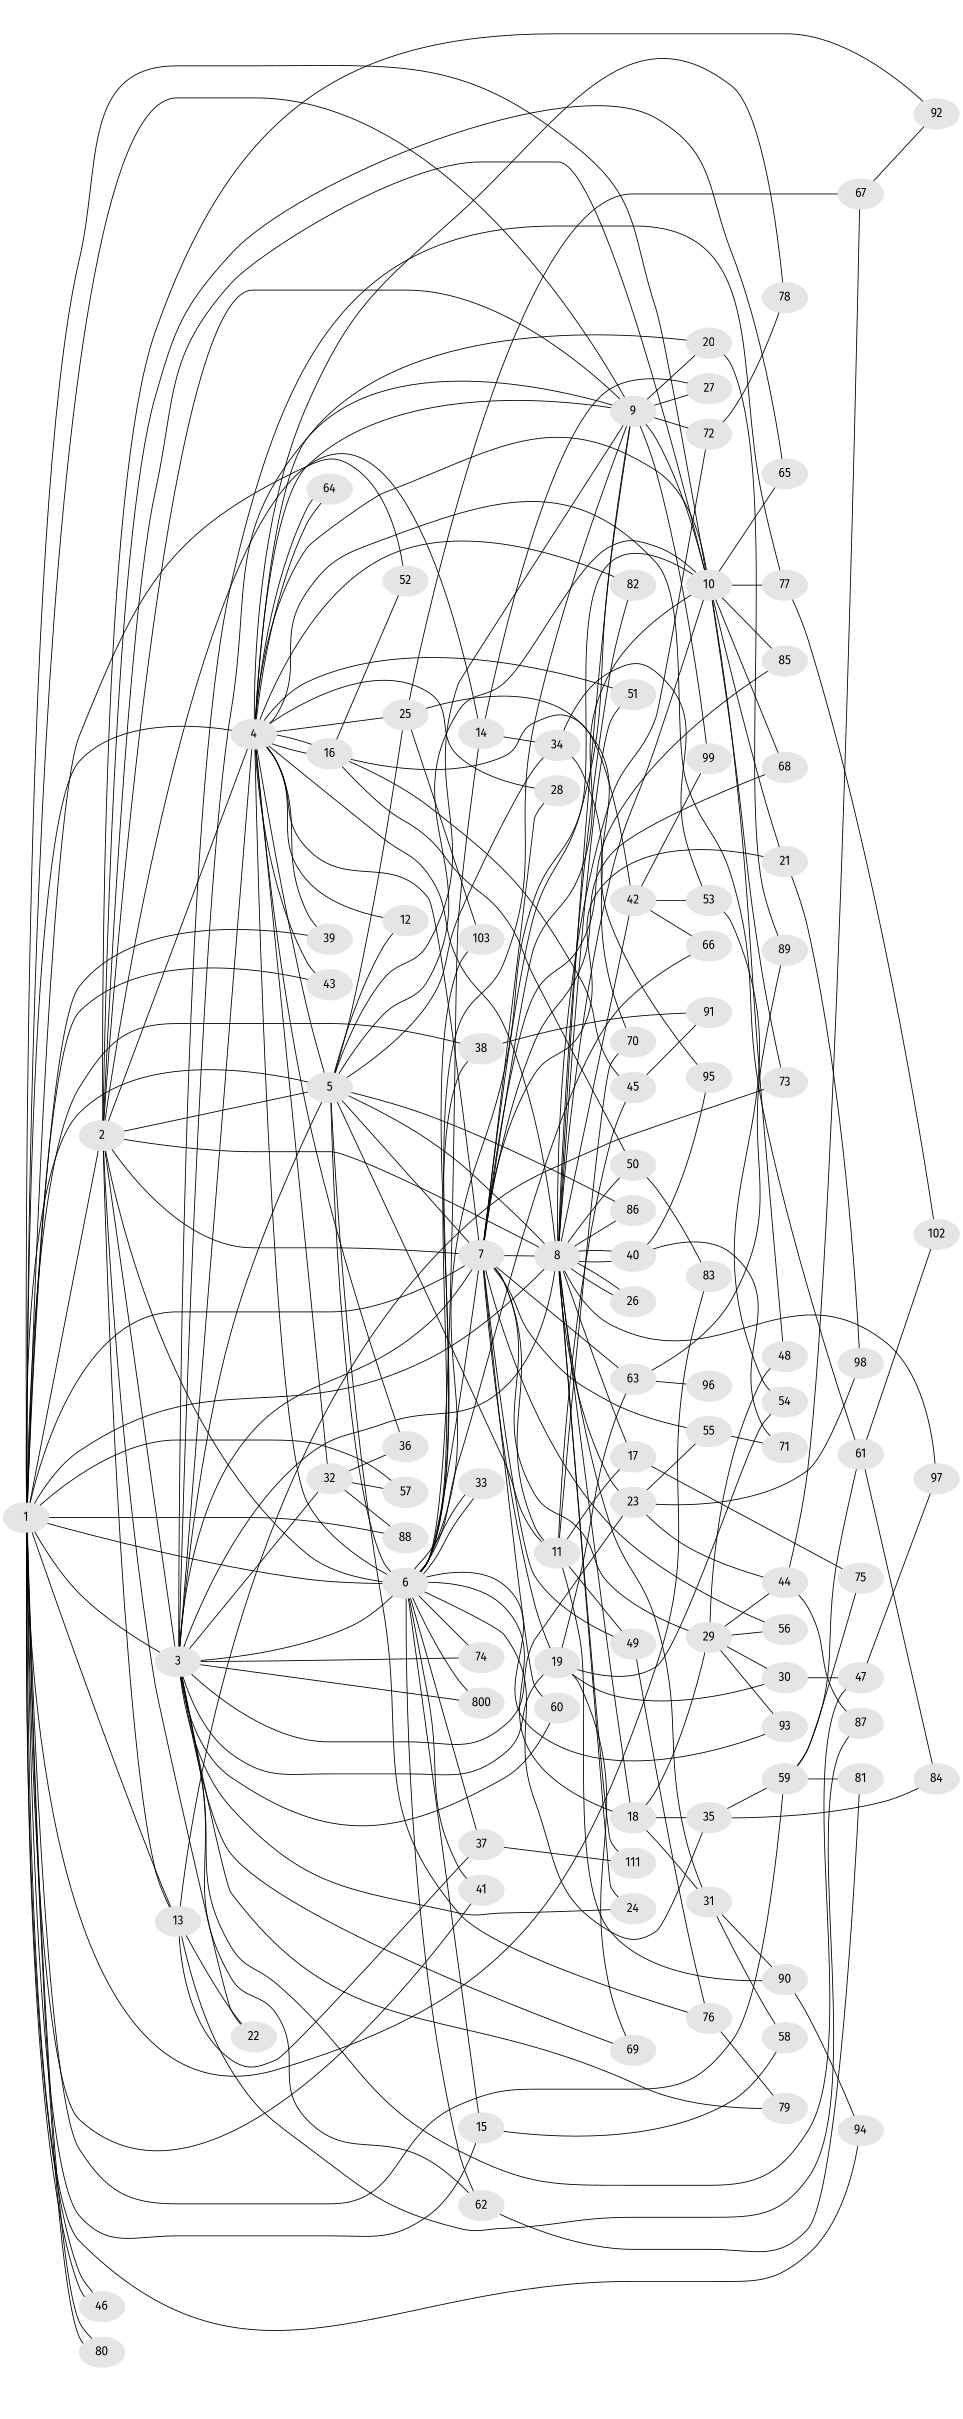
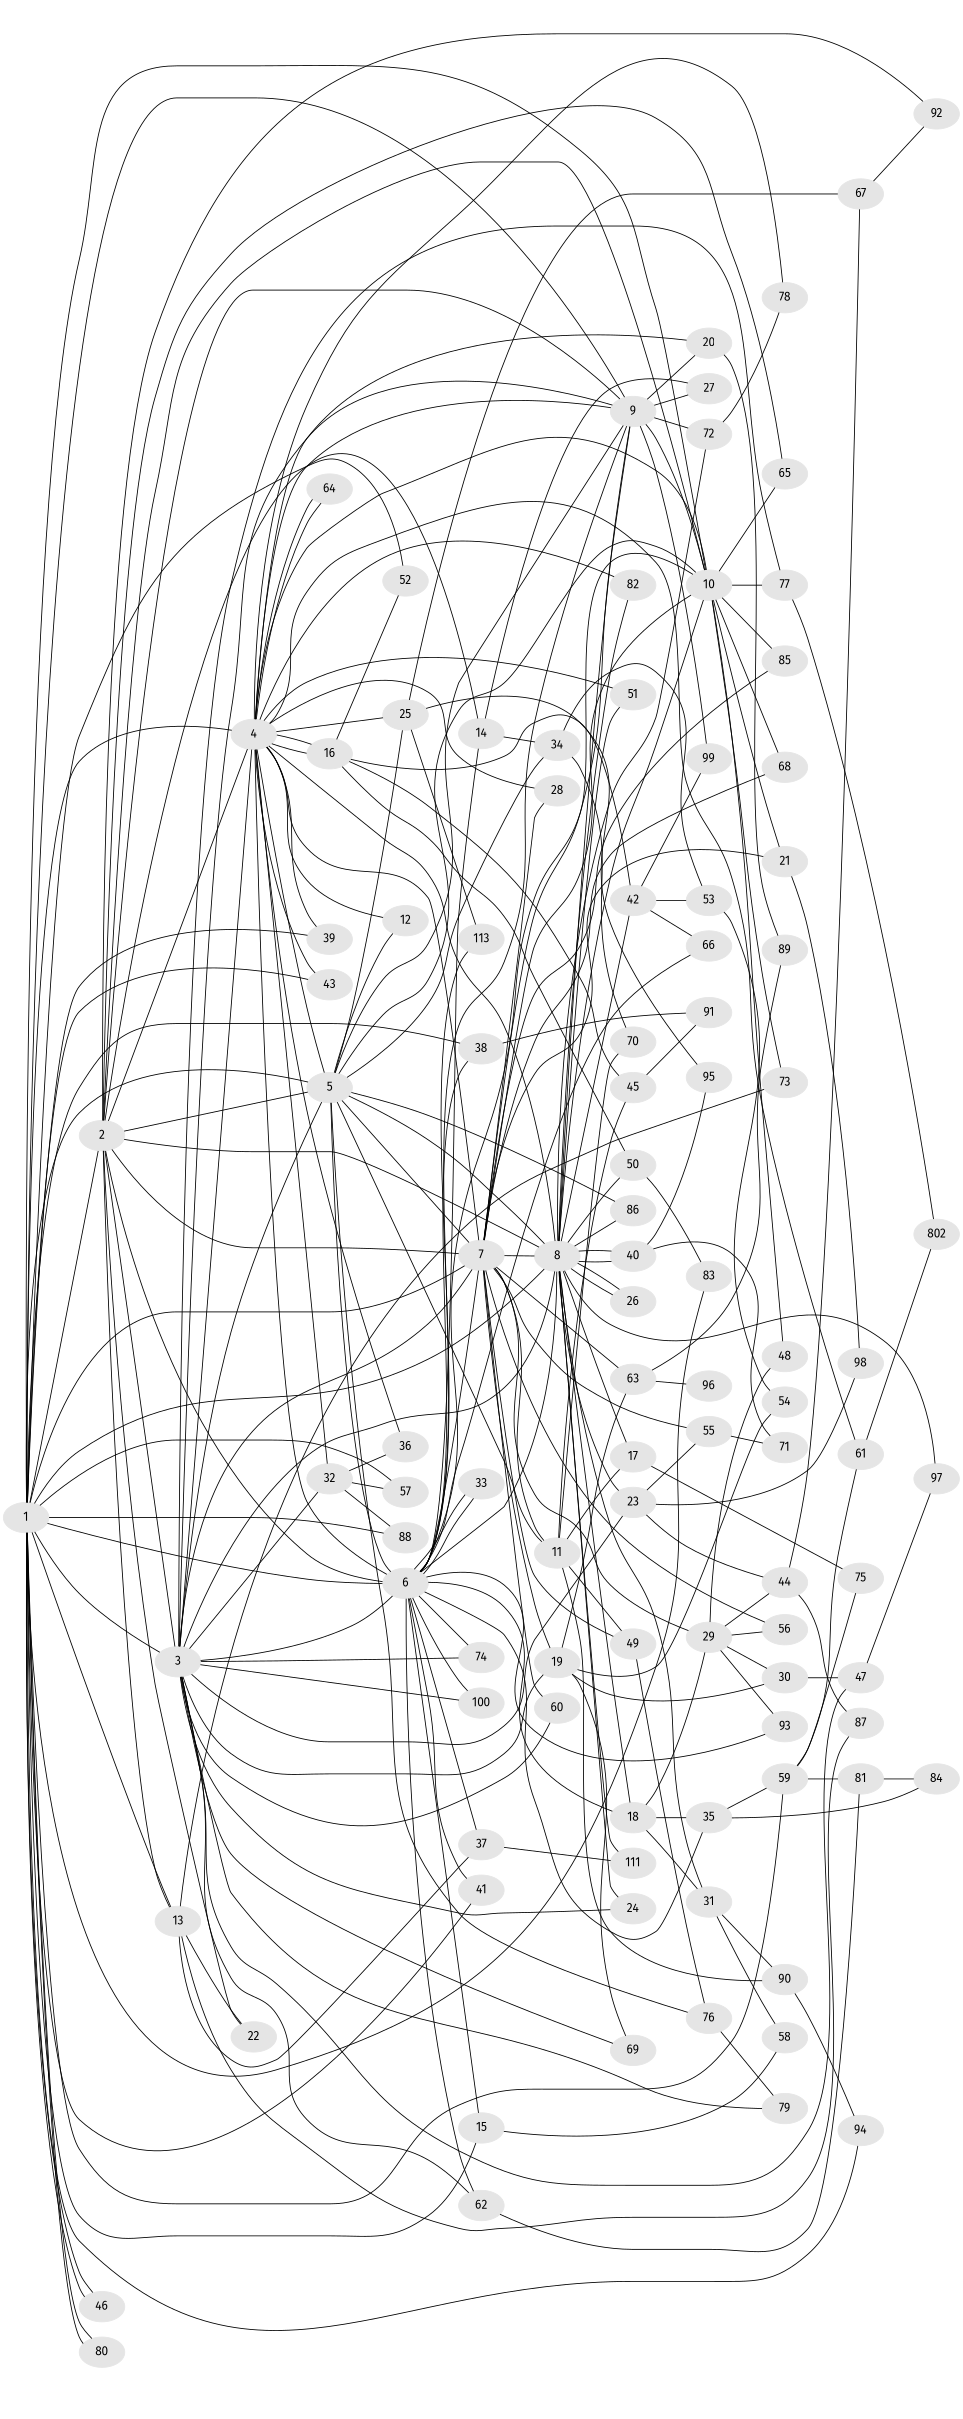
node "103": label "103" -> "113"
node "102": label "102" -> "802"
edge "8" -- "6": added
edge "61" -- "84": now "81" -- "84"
node "800": label "800" -> "100"
